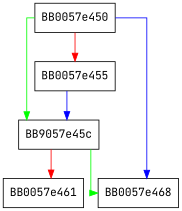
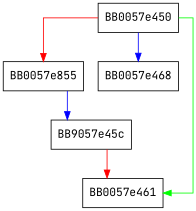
edge "BB0057e450" -> "BB9057e45c": now "BB0057e450" -> "BB0057e461"
node "BB0057e455": label "BB0057e455" -> "BB0057e855"
edge "BB9057e45c" -> "BB0057e468": removed
